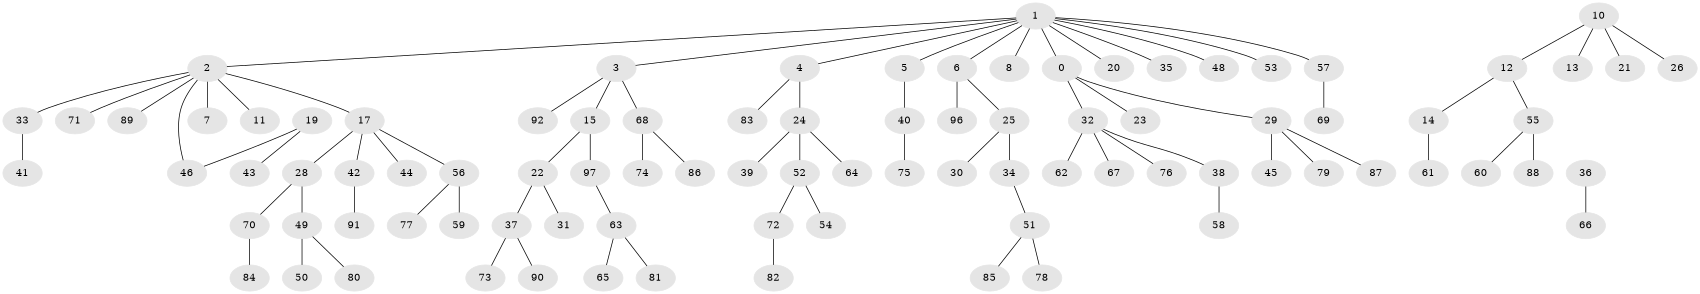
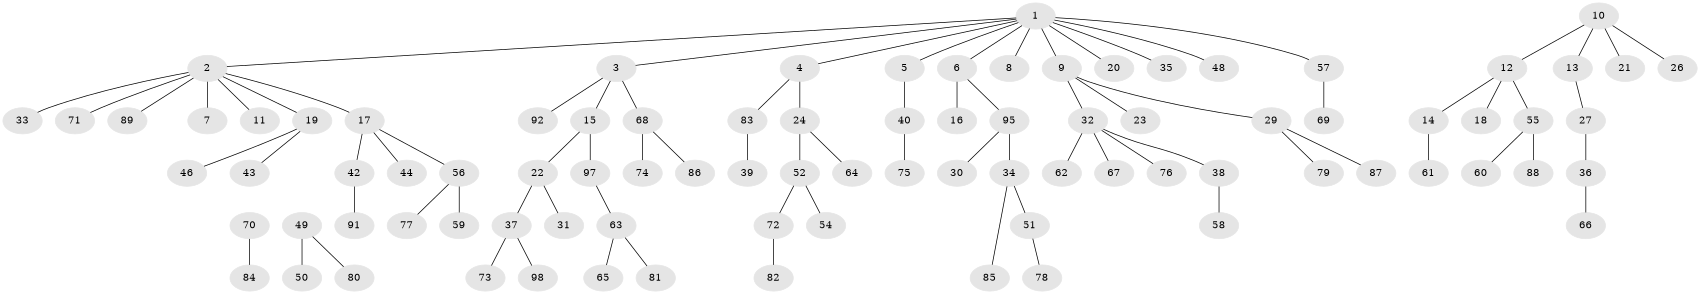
node "0": label "0" -> "9"
node "53": removed
edge "2" -- "46": now "2" -- "19"
node "96": label "96" -> "16"
node "25": label "25" -> "95"
node "18": added
node "27": added
edge "24" -- "39": now "83" -- "39"
node "41": removed
node "28": removed
node "45": removed
edge "51" -- "85": now "34" -- "85"
node "90": label "90" -> "98"
